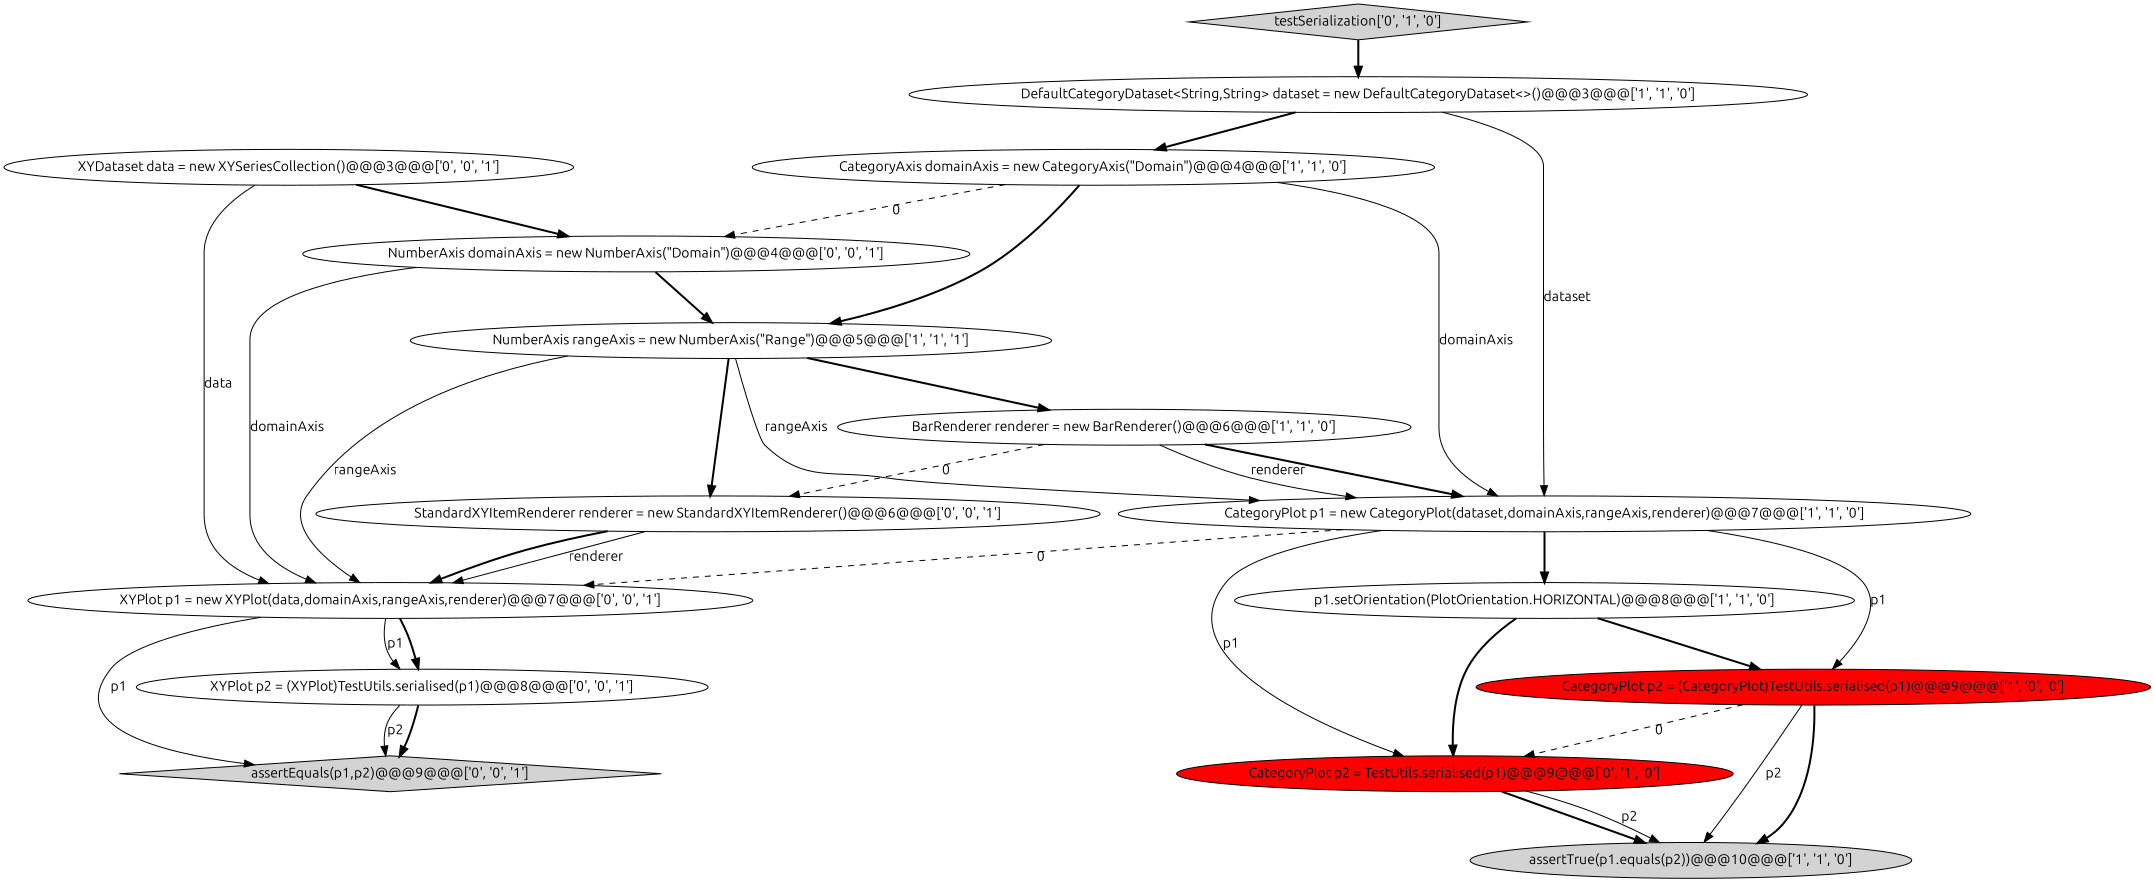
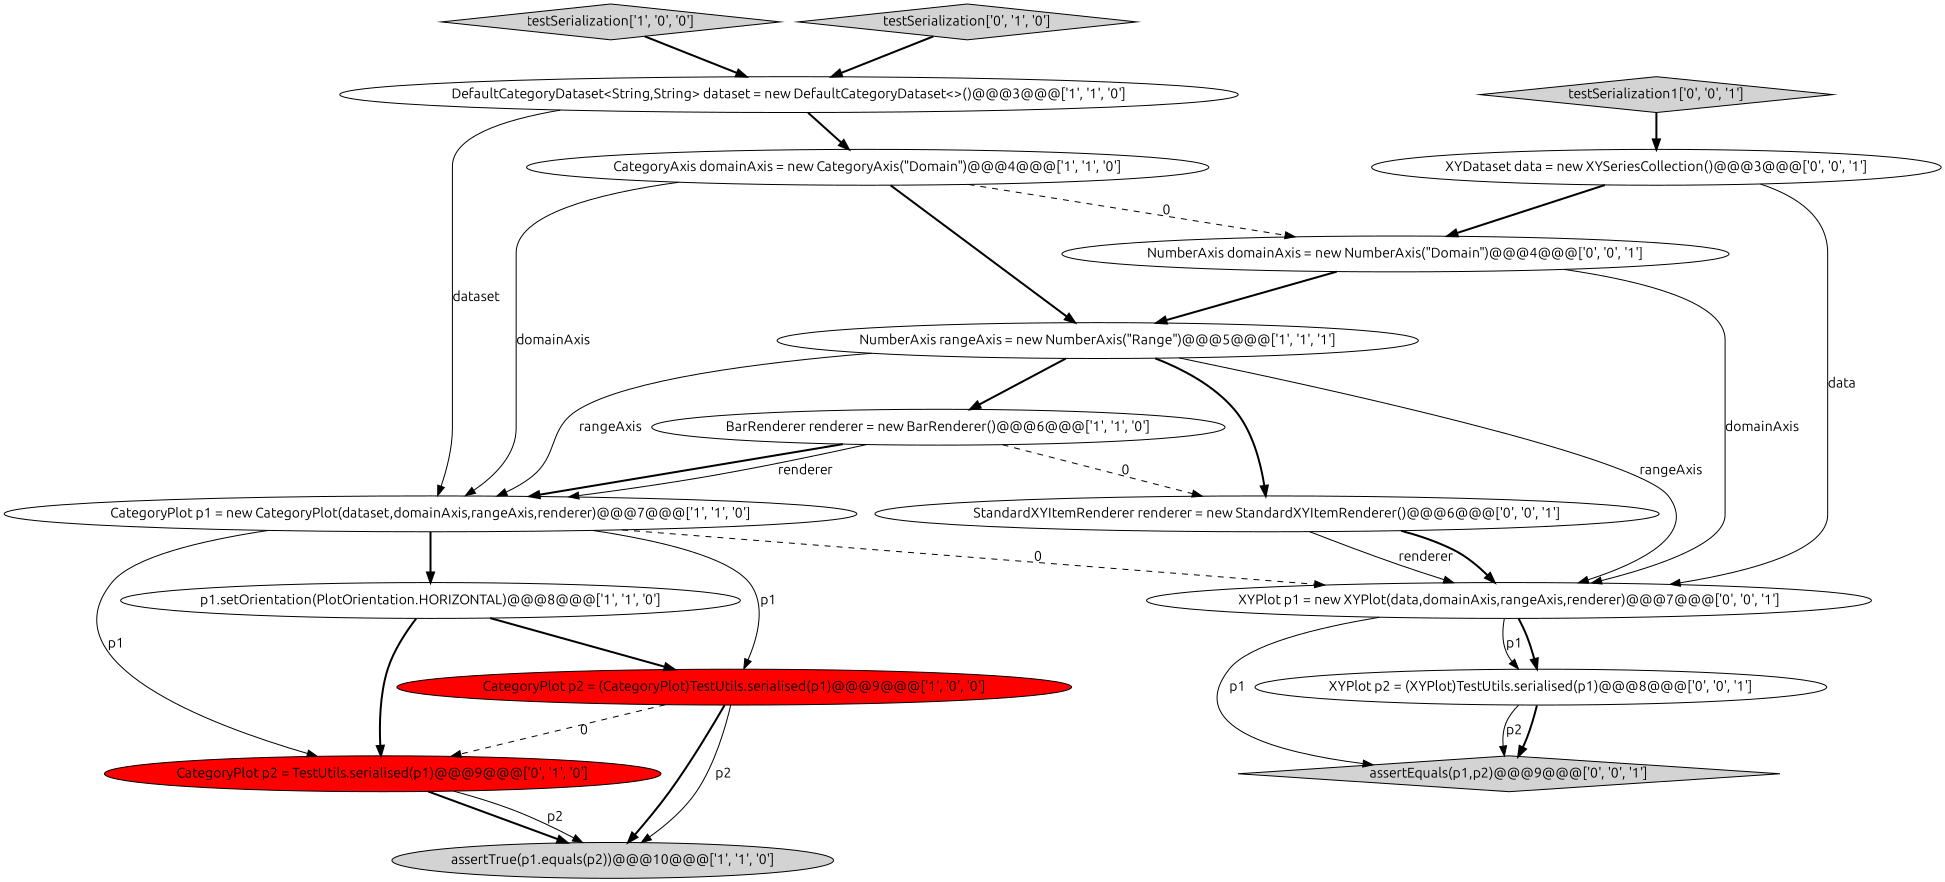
node "testSerialization['1', '0', '0']": added
node "testSerialization1['0', '0', '1']": added
